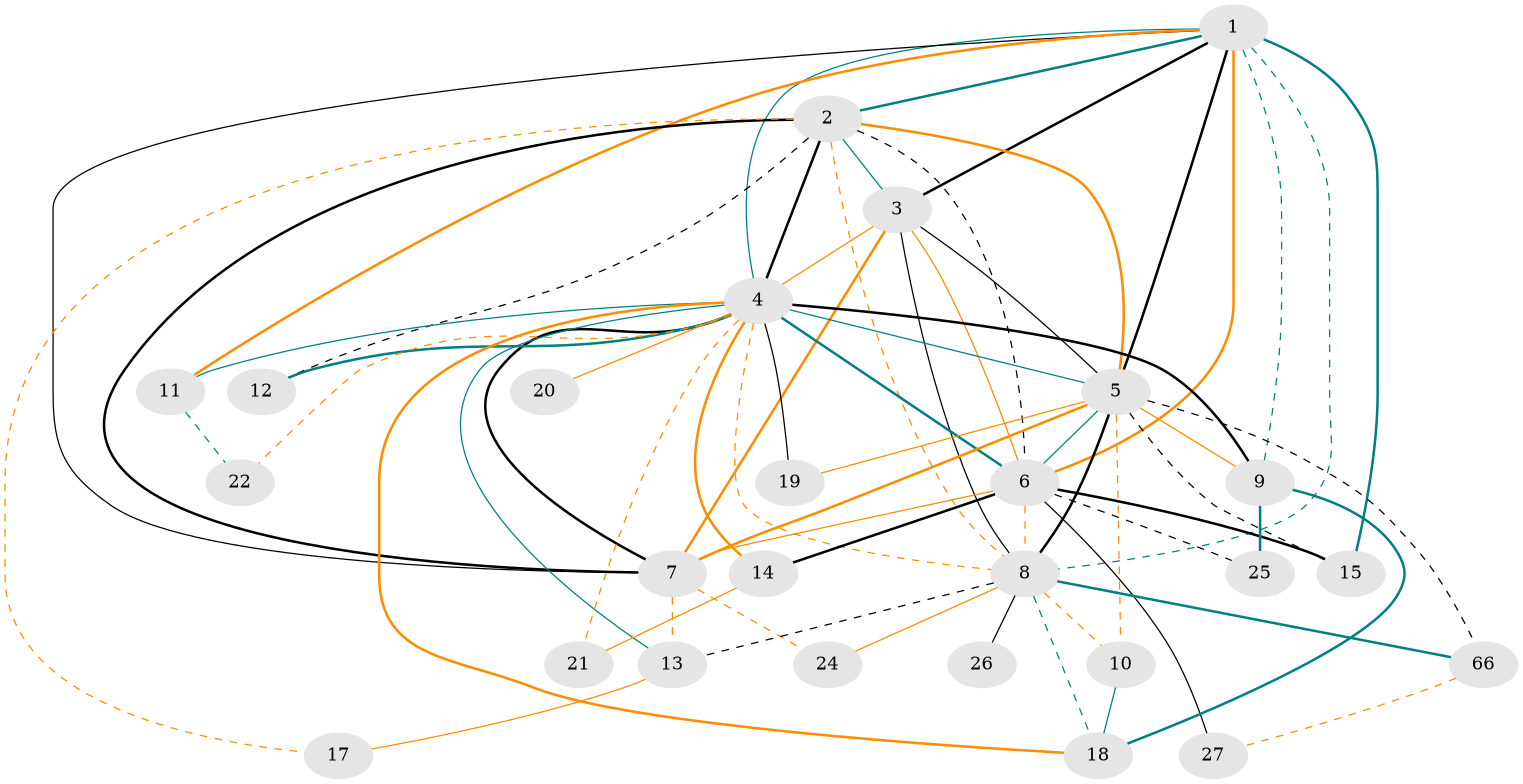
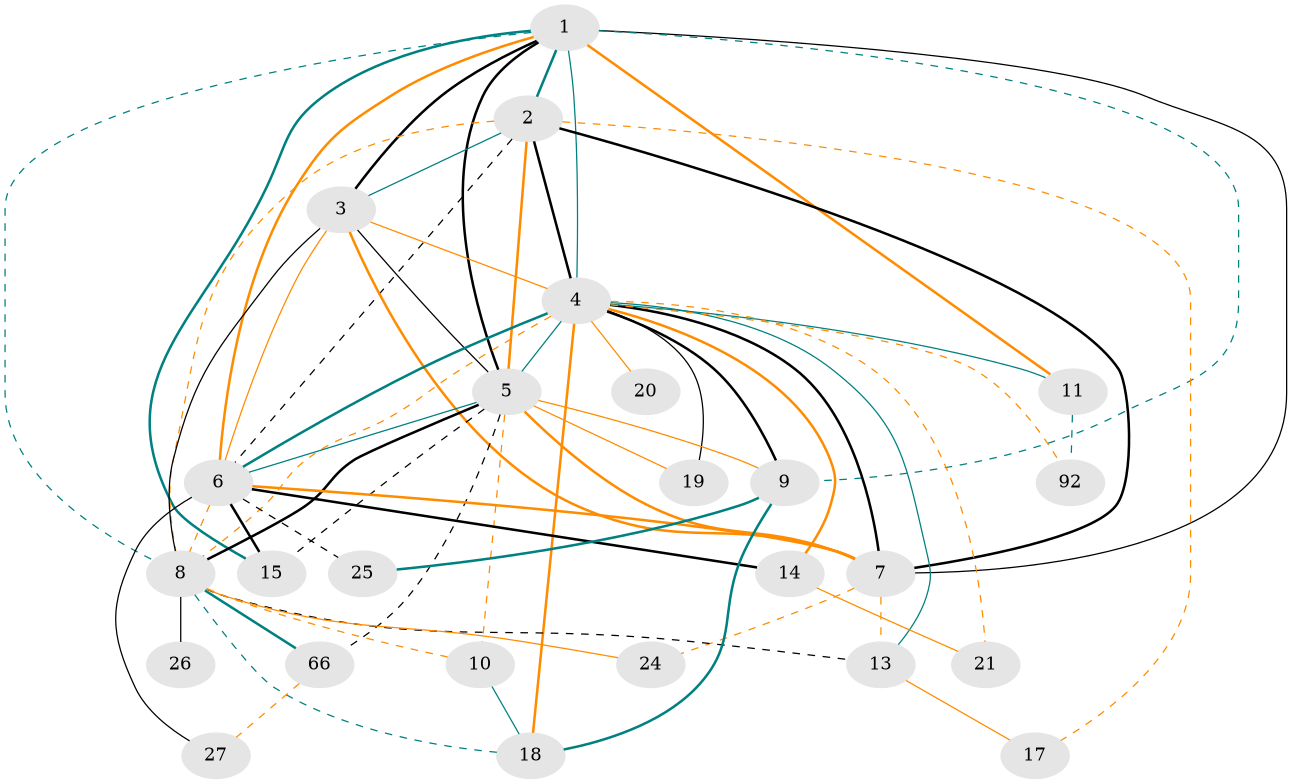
node "12": removed
node "22": label "22" -> "92"
edge "6" -- "7": style solid -> bold
